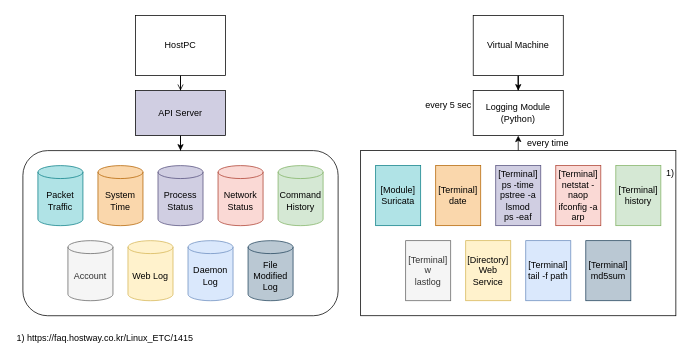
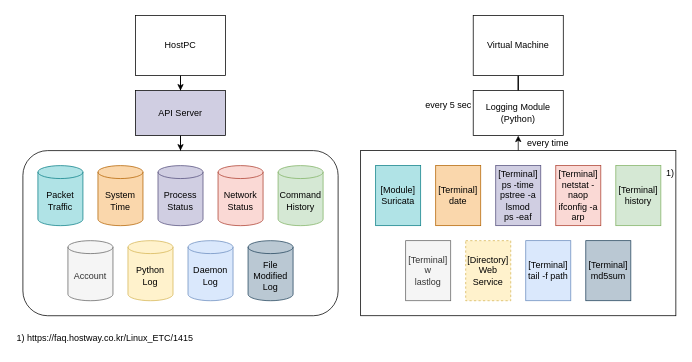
edge "Virtual Machine" -> "Logging Module (Python)": arrowhead classic -> none
edge "HostPC" -> "API Server": arrowhead open -> classic
node "[Directory] Web Service": style solid -> dashed
node "Web Log": label "Web Log" -> "Python Log"
